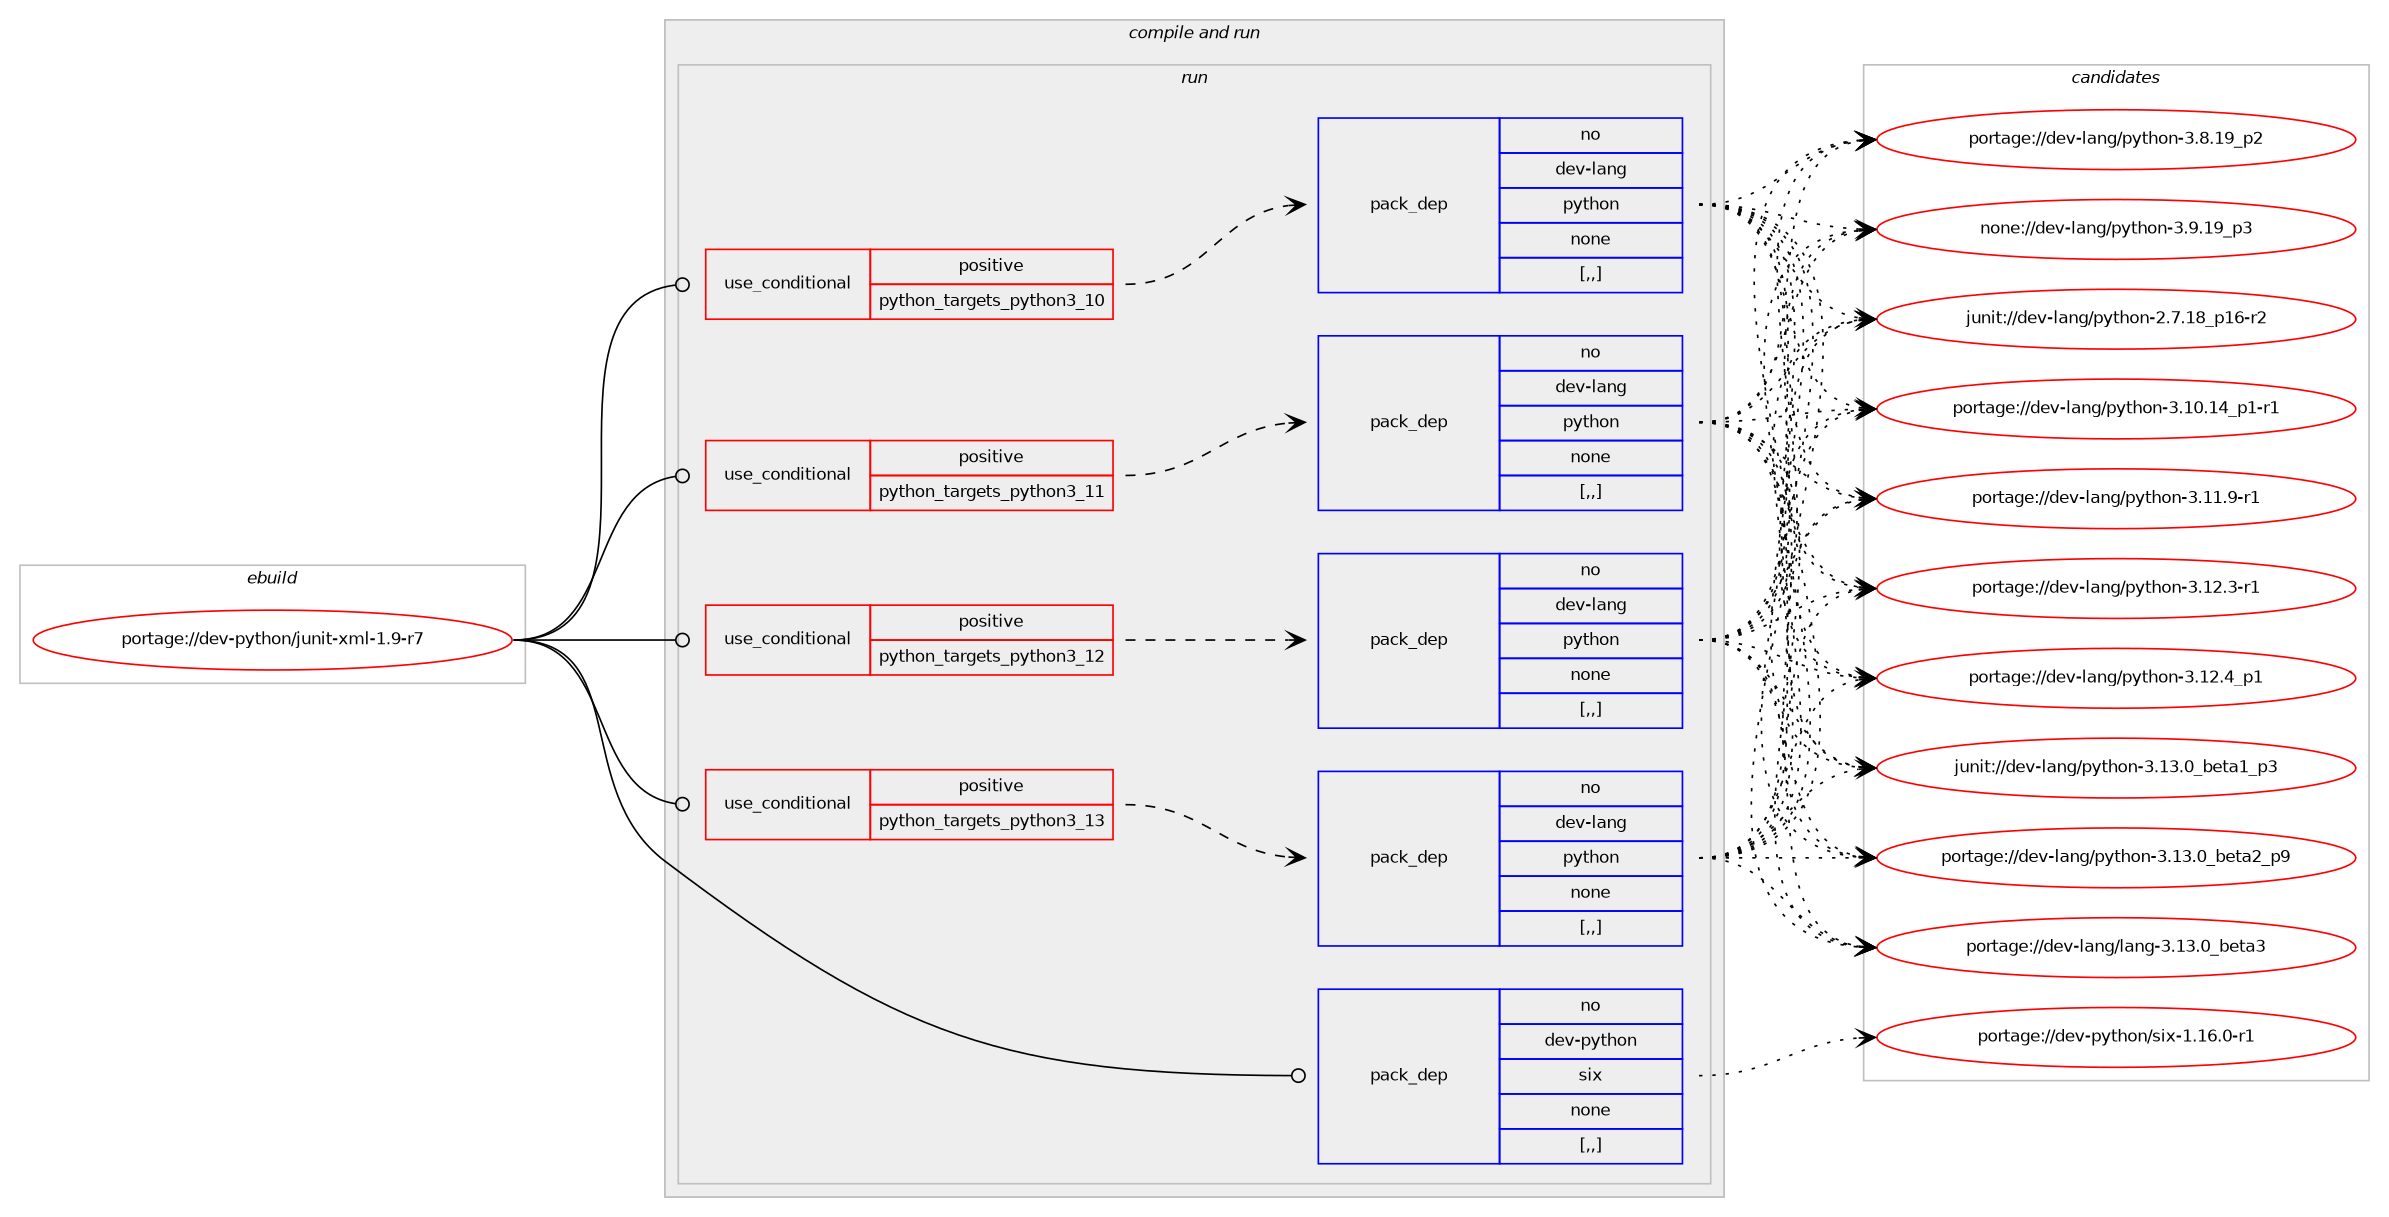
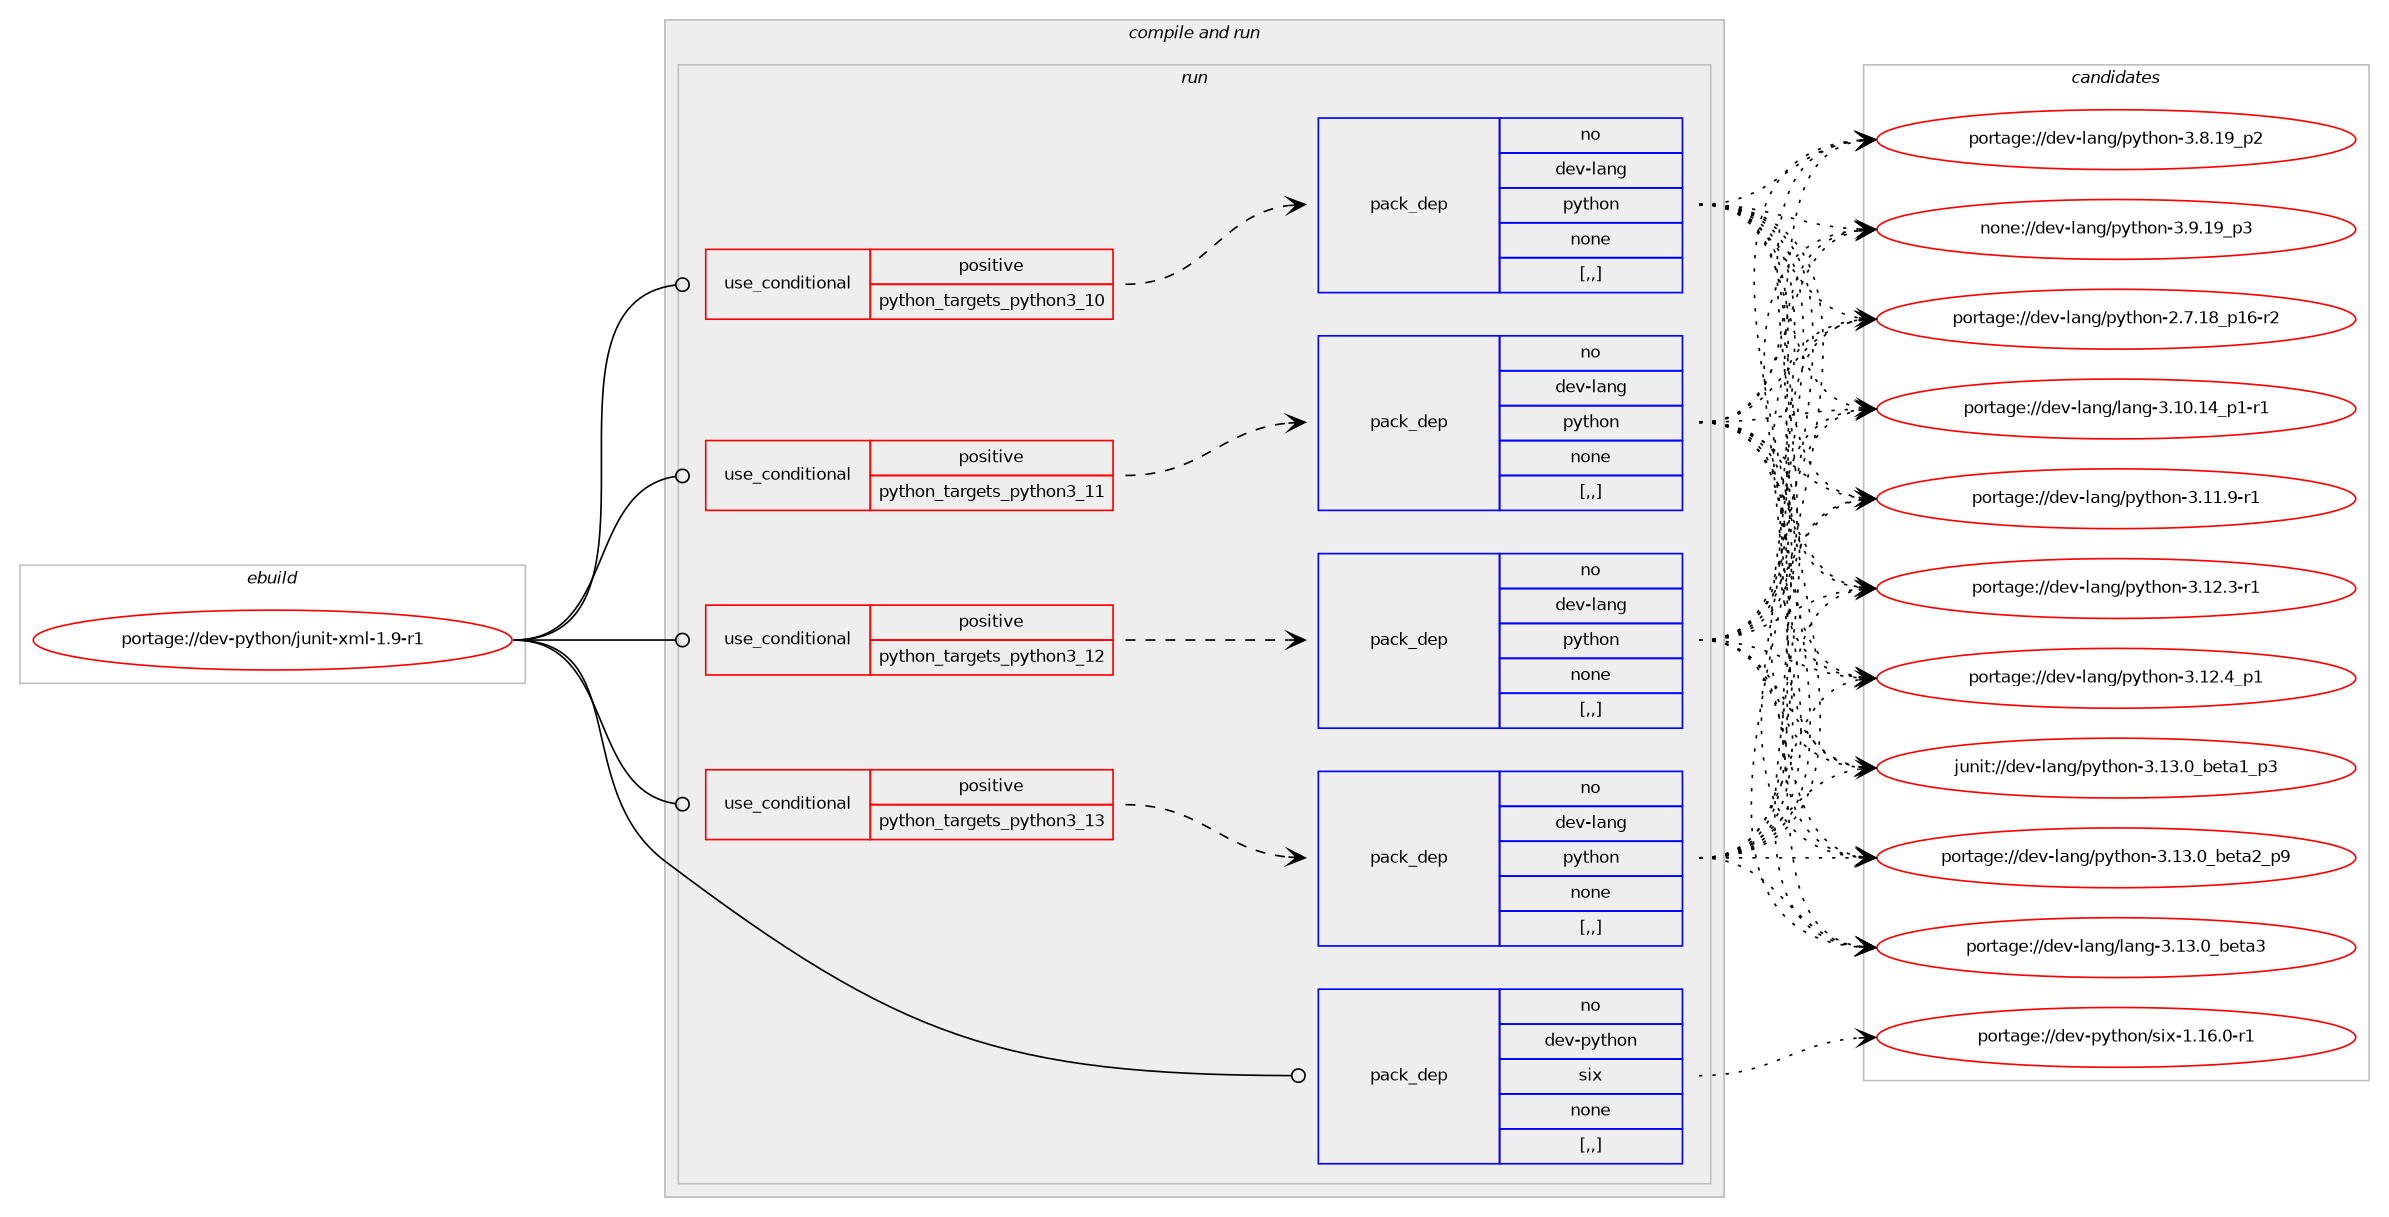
node "junit://dev-lang/python-2.7.18_p16-r2": label "junit://dev-lang/python-2.7.18_p16-r2" -> "portage://dev-lang/python-2.7.18_p16-r2"
node "portage://dev-lang/python-3.10.14_p1-r1": label "portage://dev-lang/python-3.10.14_p1-r1" -> "portage://dev-lang/lang-3.10.14_p1-r1"
node "portage://dev-python/junit-xml-1.9-r7": label "portage://dev-python/junit-xml-1.9-r7" -> "portage://dev-python/junit-xml-1.9-r1"
